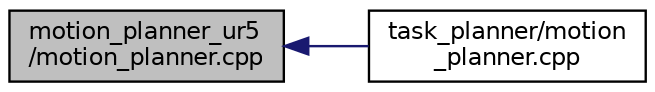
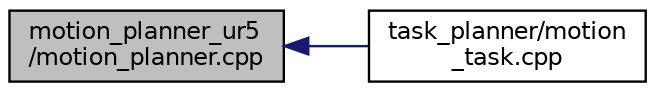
node "task_planner/motion _planner.cpp": label "task_planner/motion _planner.cpp" -> "task_planner/motion _task.cpp"
